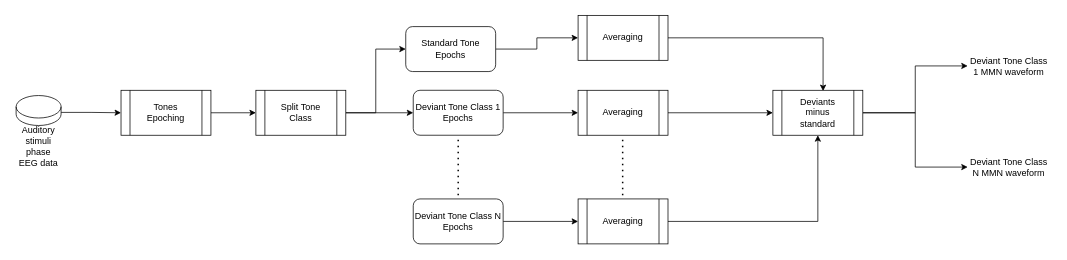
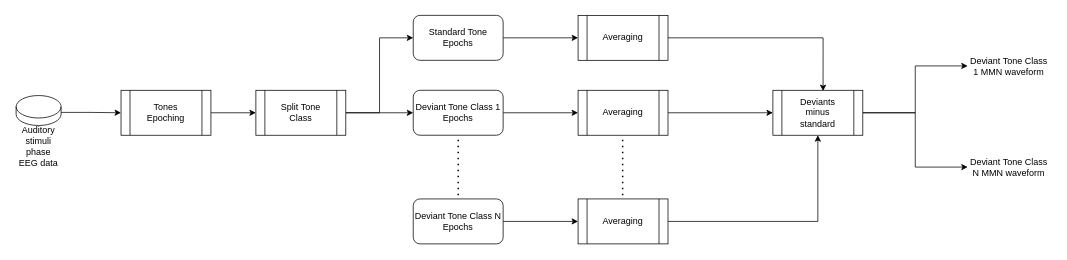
node "Standard Tone Epochs": moved (450, 49) -> (458, 38)
